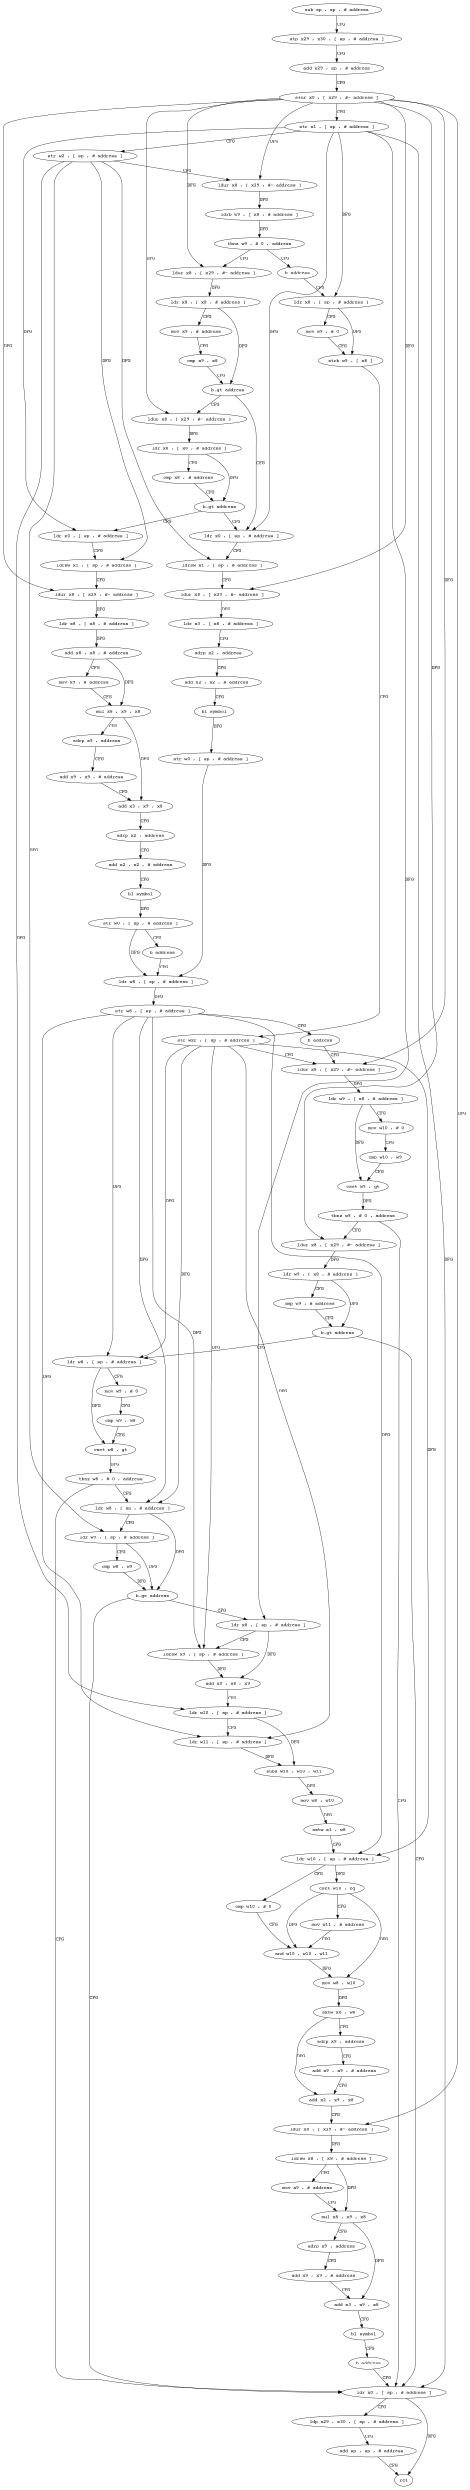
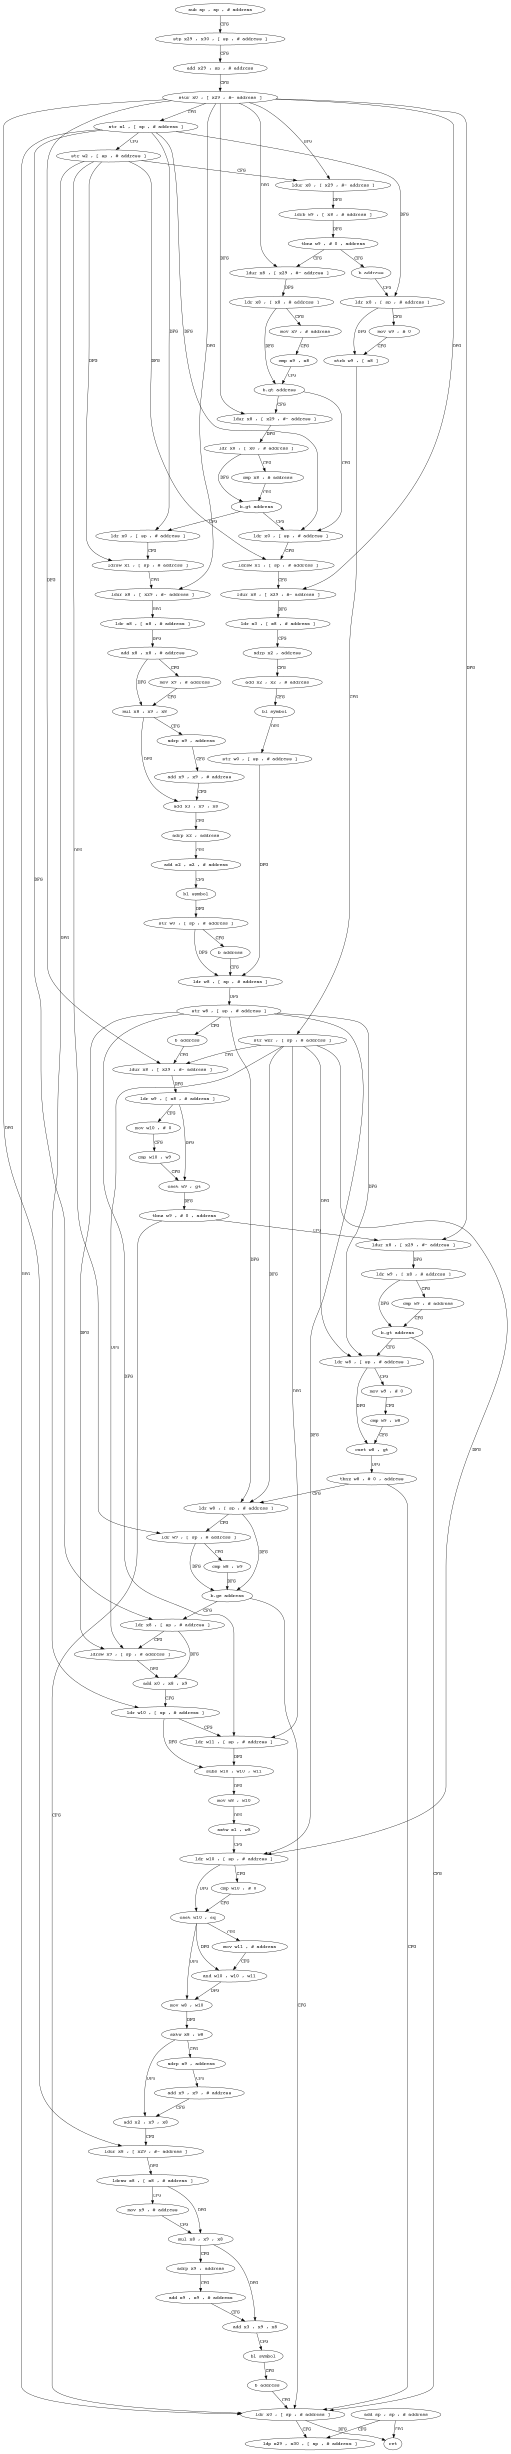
edge "cmp w10 , # 0" -> "and w10 , w10 , w11": now "cmp w10 , # 0" -> "cset w10 , eq"
edge "ldp x29 , x30 , [ sp , # address ]" -> "add sp , sp , # address": reversed
